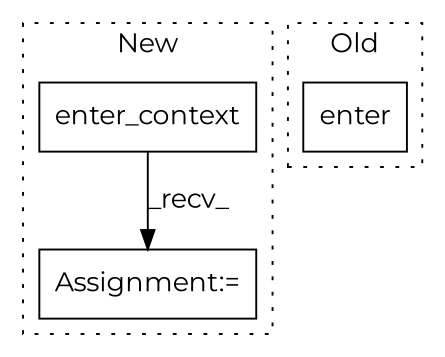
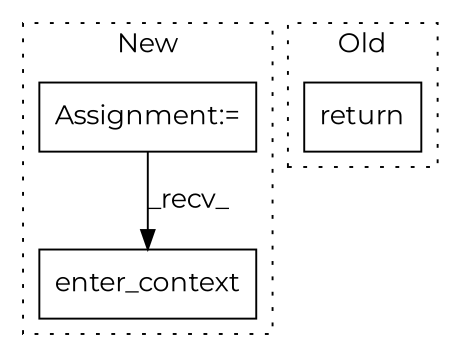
node "enter": label "enter" -> "return"
edge "enter_context" -> "Assignment:=": reversed
